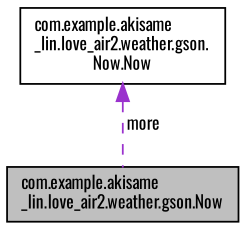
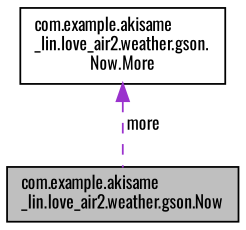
node "com.example.akisame _lin.love_air2.weather.gson. Now.Now": label "com.example.akisame _lin.love_air2.weather.gson. Now.Now" -> "com.example.akisame _lin.love_air2.weather.gson. Now.More"
